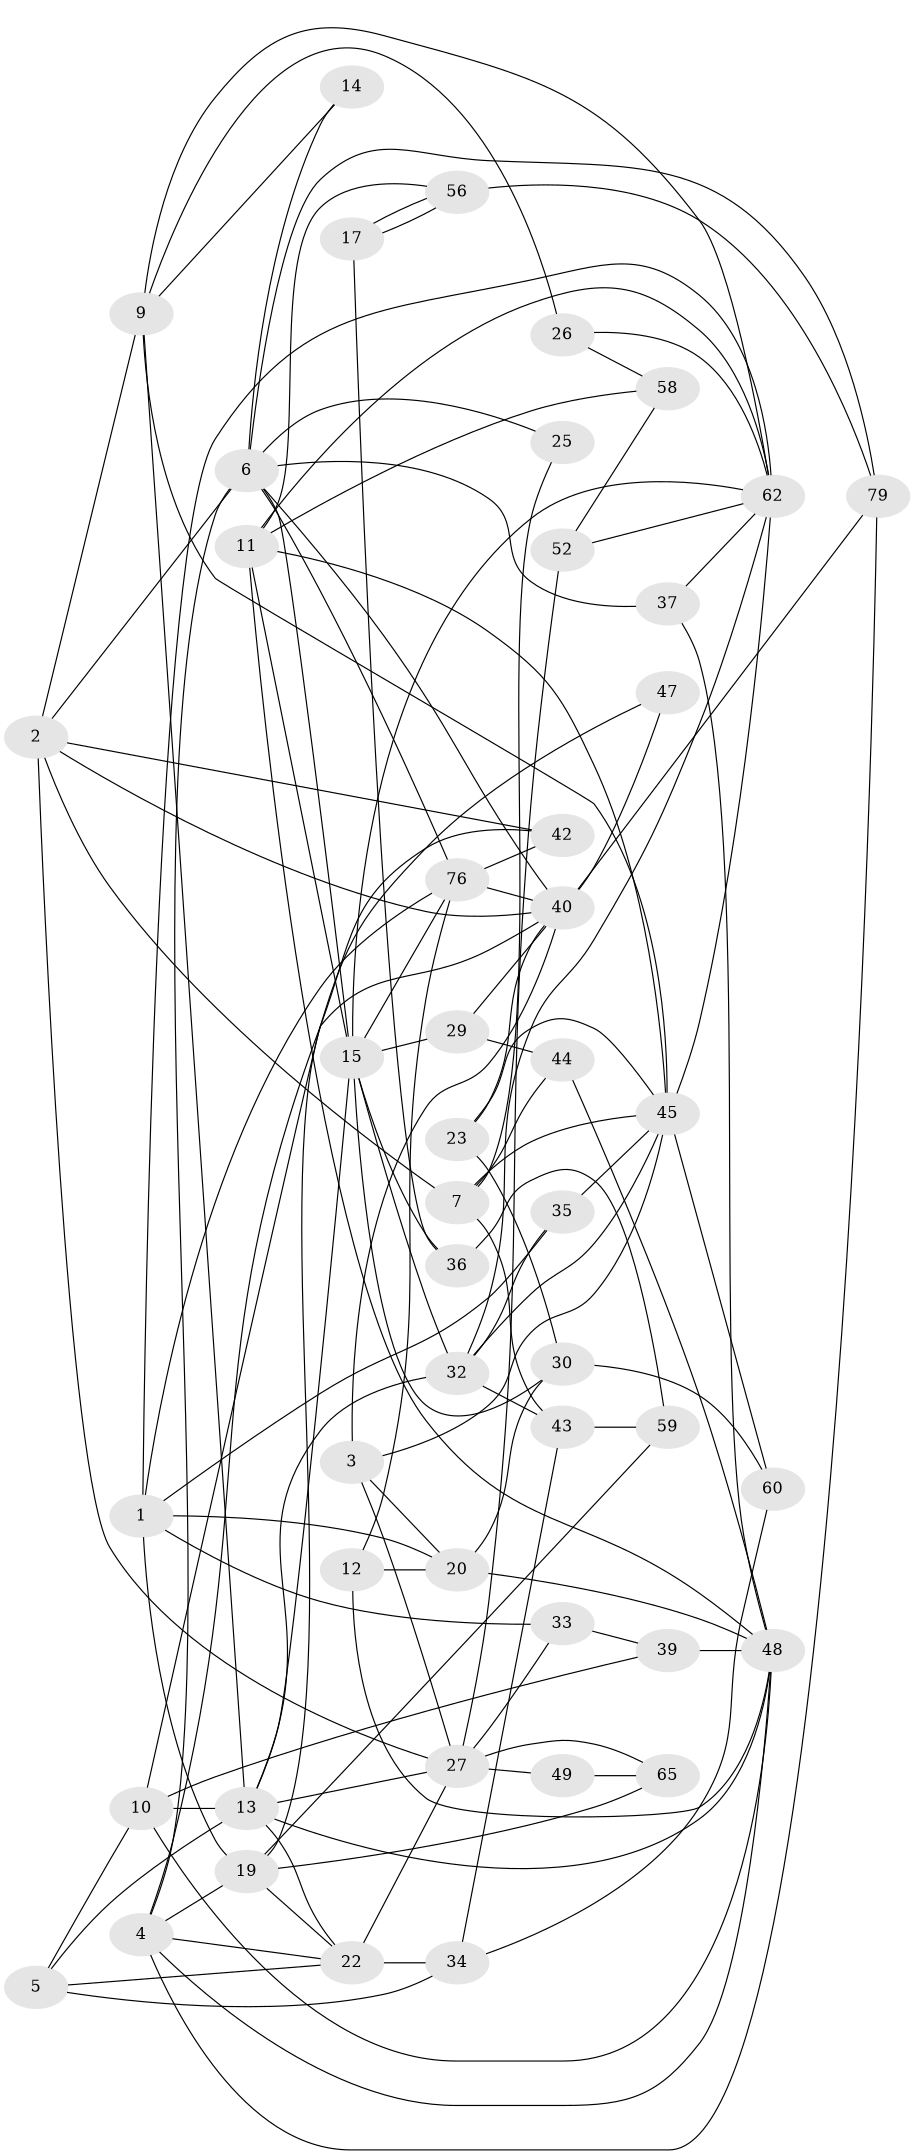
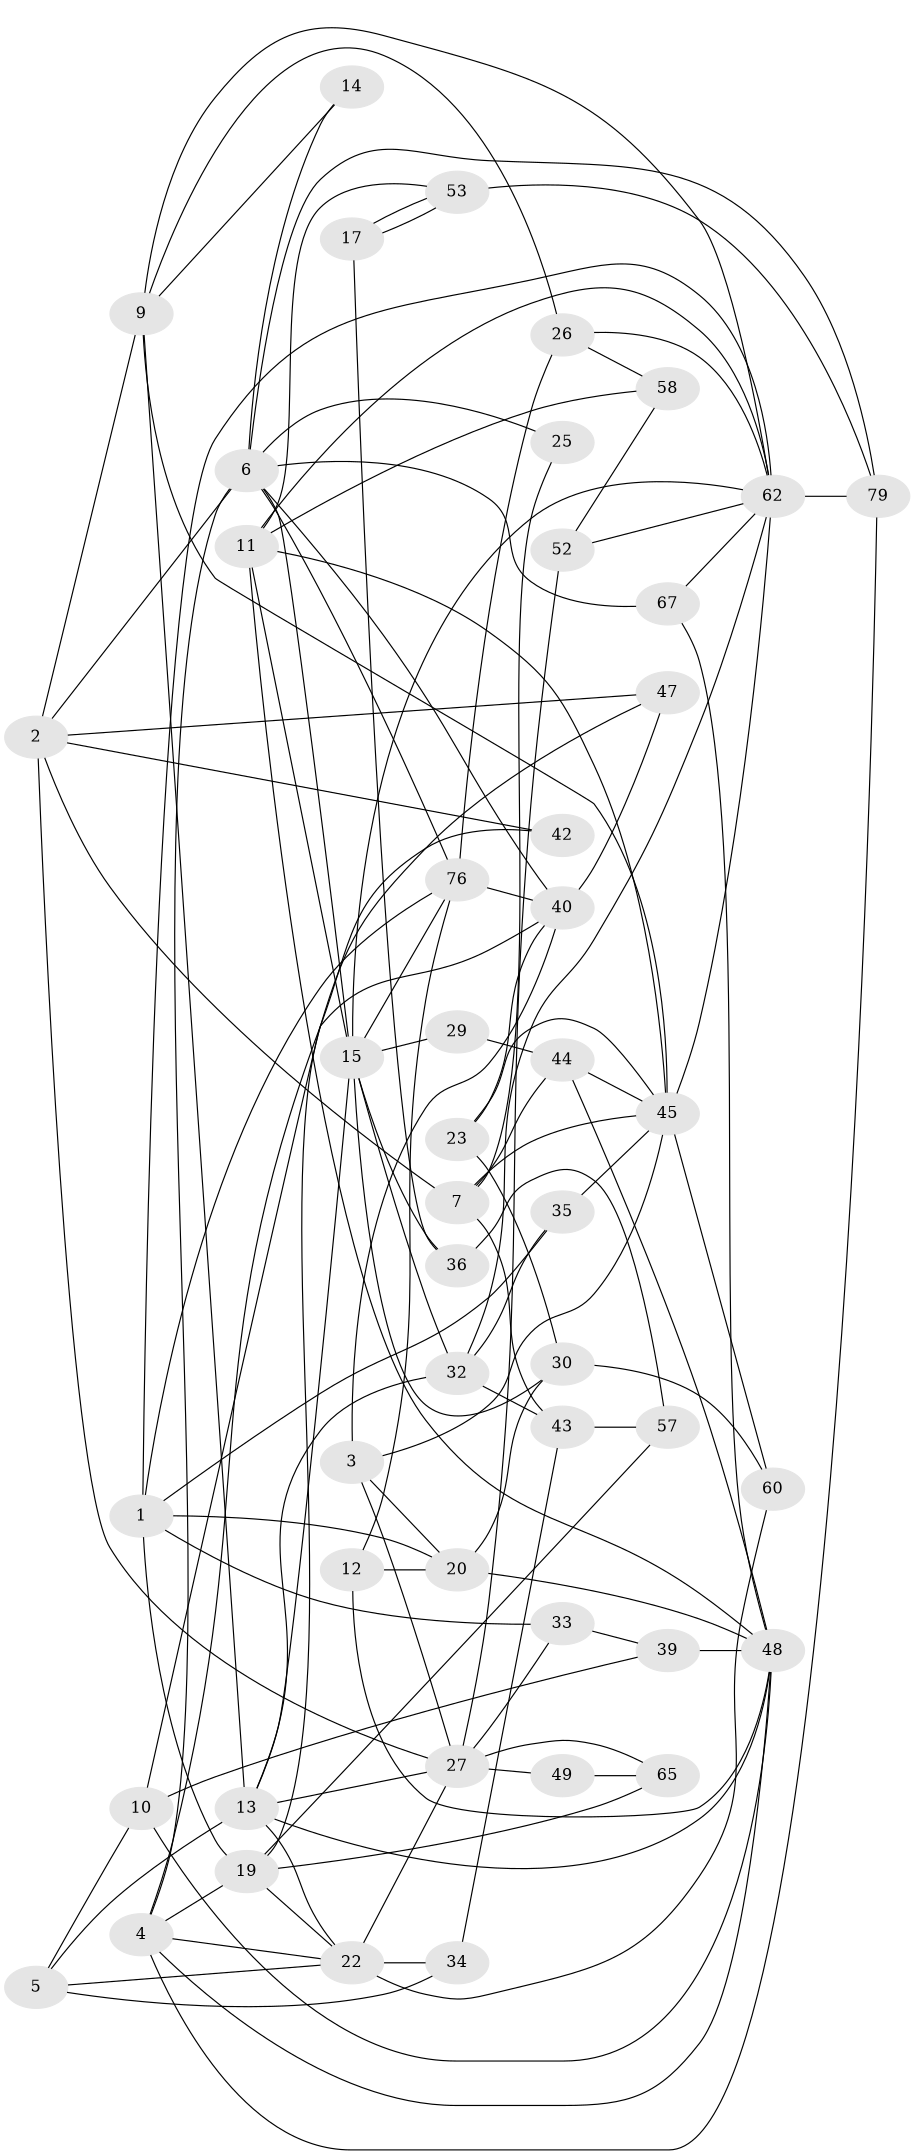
node "56": label "56" -> "53"
node "37": label "37" -> "67"
edge "79" -- "40": now "79" -- "62"
edge "42" -- "76": now "26" -- "76"
edge "2" -- "40": now "2" -- "47"
edge "40" -- "29": removed
edge "45" -- "32": now "45" -- "44"
node "59": label "59" -> "57"
edge "60" -- "34": now "60" -- "22"
edge "10" -- "13": removed
